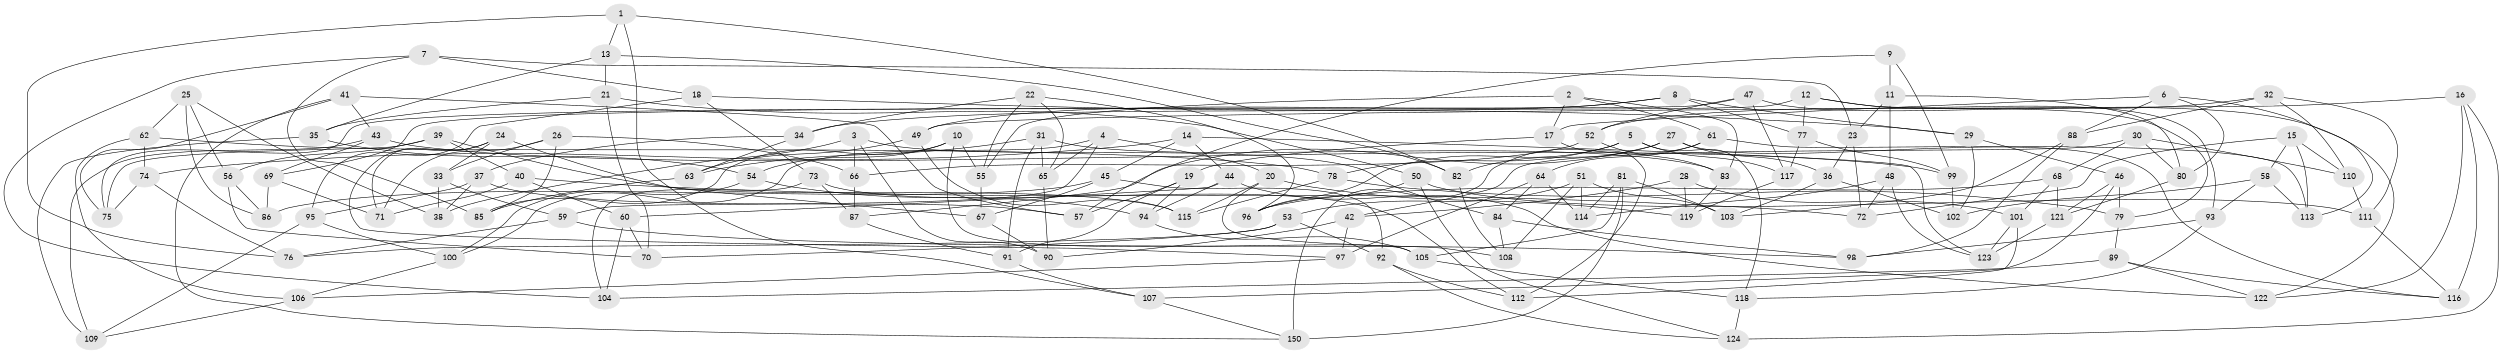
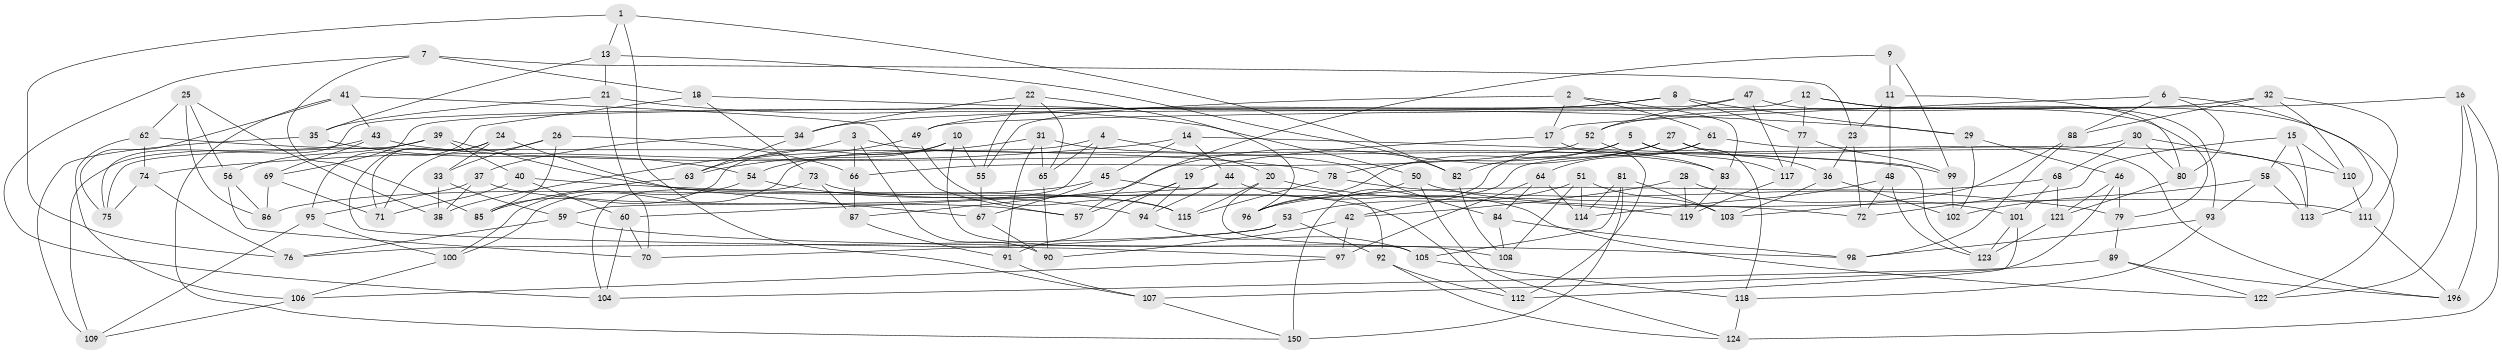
node "116": label "116" -> "196"
